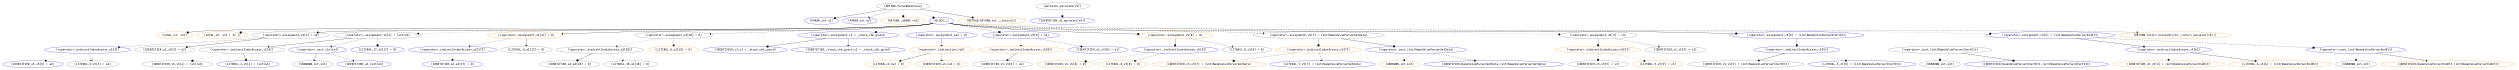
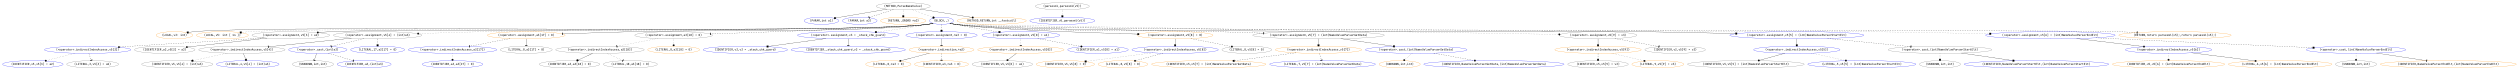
edge "(BLOCK,,)" -> "(<operator>.assignment,*a3 = 0)": added
edge "(<operator>.assignment,v5[8] = 0)" -> "(LITERAL,0,v5[8] = 0)": arrowhead tee -> dot
edge "(<operator>.assignment,v5[5] = (int)NameValueParserStartElt)" -> "(<operator>.cast,(int)NameValueParserStartElt)": added
